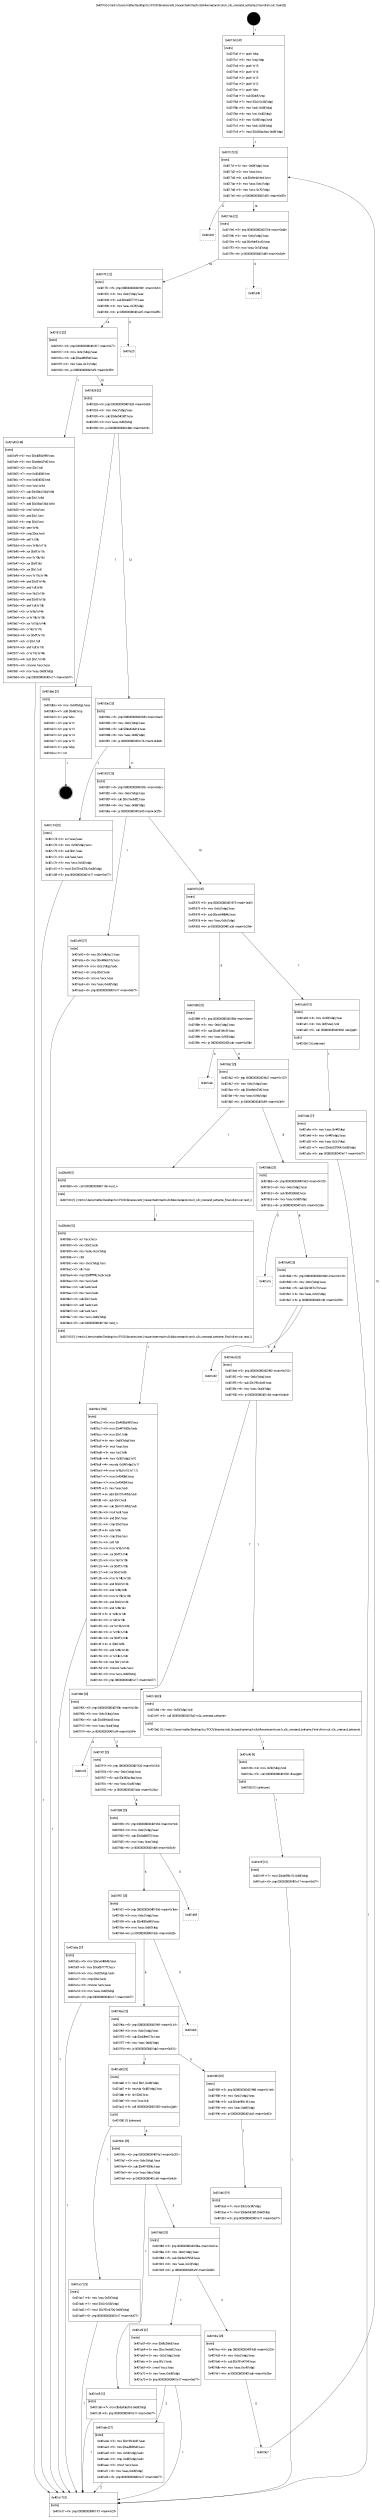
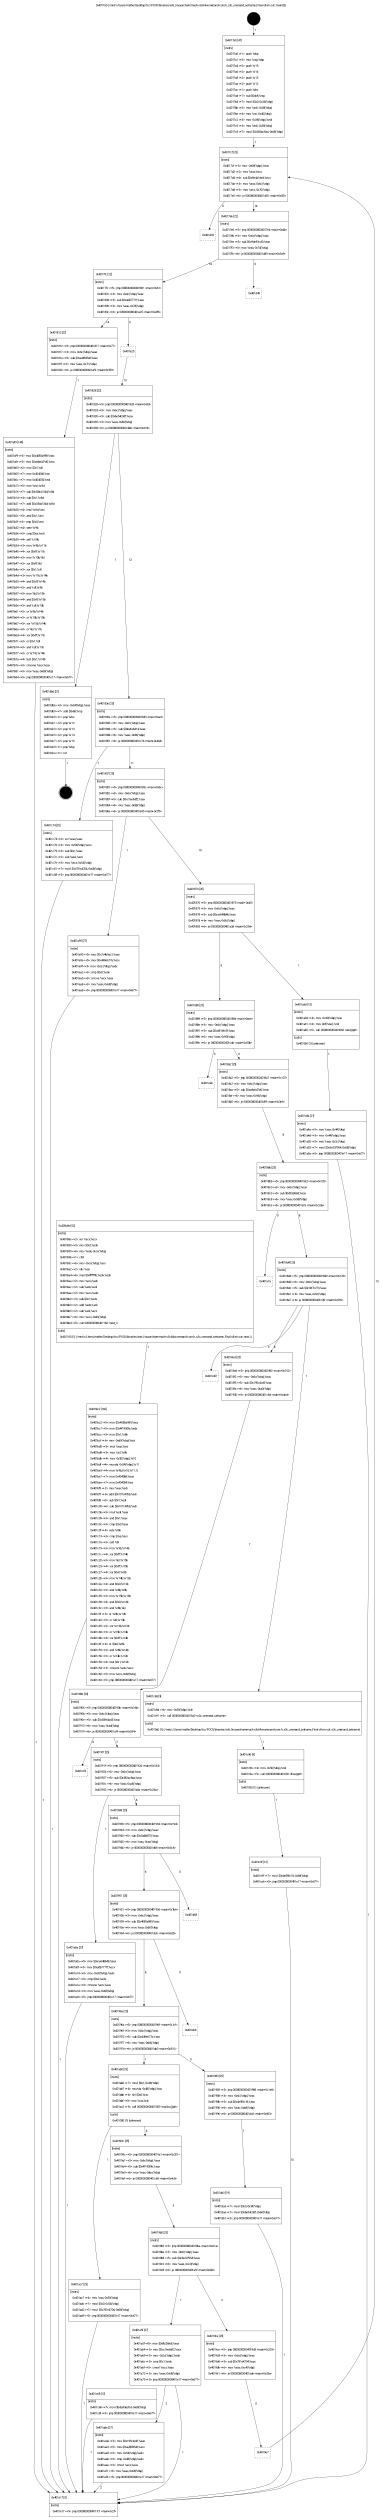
edge "0x401812 [22]" -> "0x401828 [22]": now "0x401a25" -> "0x401828 [22]"
node "0x401b89 [5]": removed
edge "0x4018ed [25]" -> "0x401c8d [9]": now "0x4018d4 [25]" -> "0x401c8d [9]"
edge "0x40191f [25]" -> "0x401a0a [27]": added, label "1"
edge "0x401c9f [12]" -> "0x401e17 [5]": label " 1" -> " 10"
edge "0x40199c [25]" -> "0x401c68 [12]": removed, label "1"
edge "0x401da3 [19]" -> "0x401e17 [5]": added, label "1"
